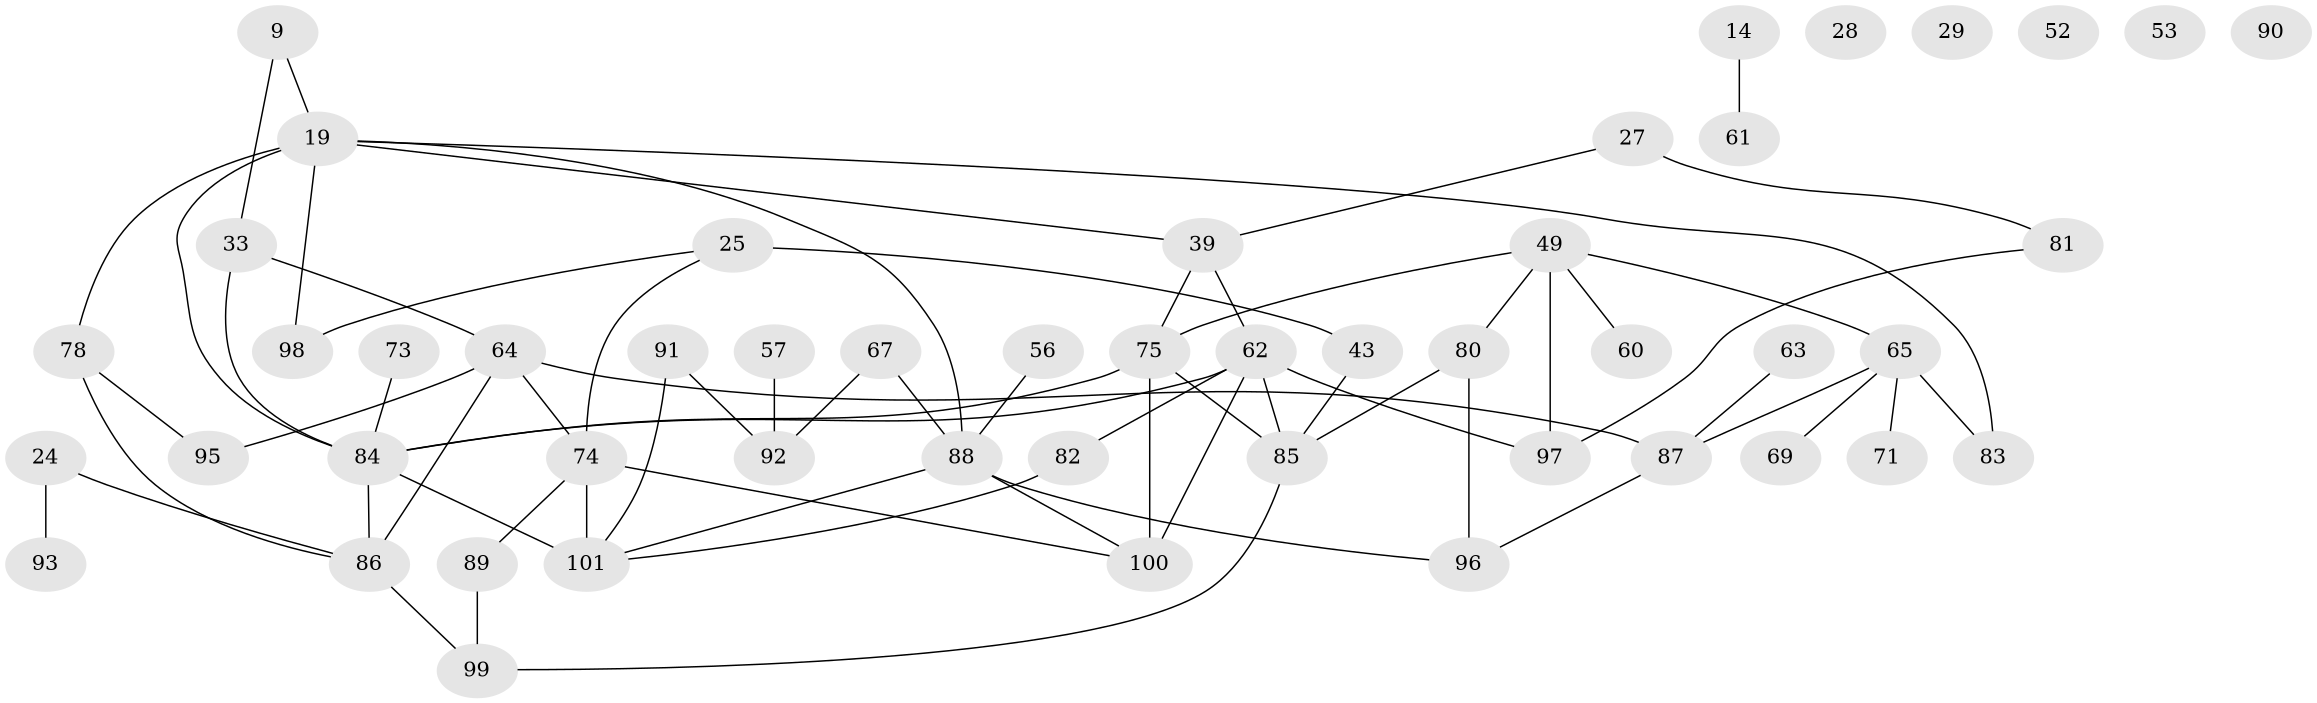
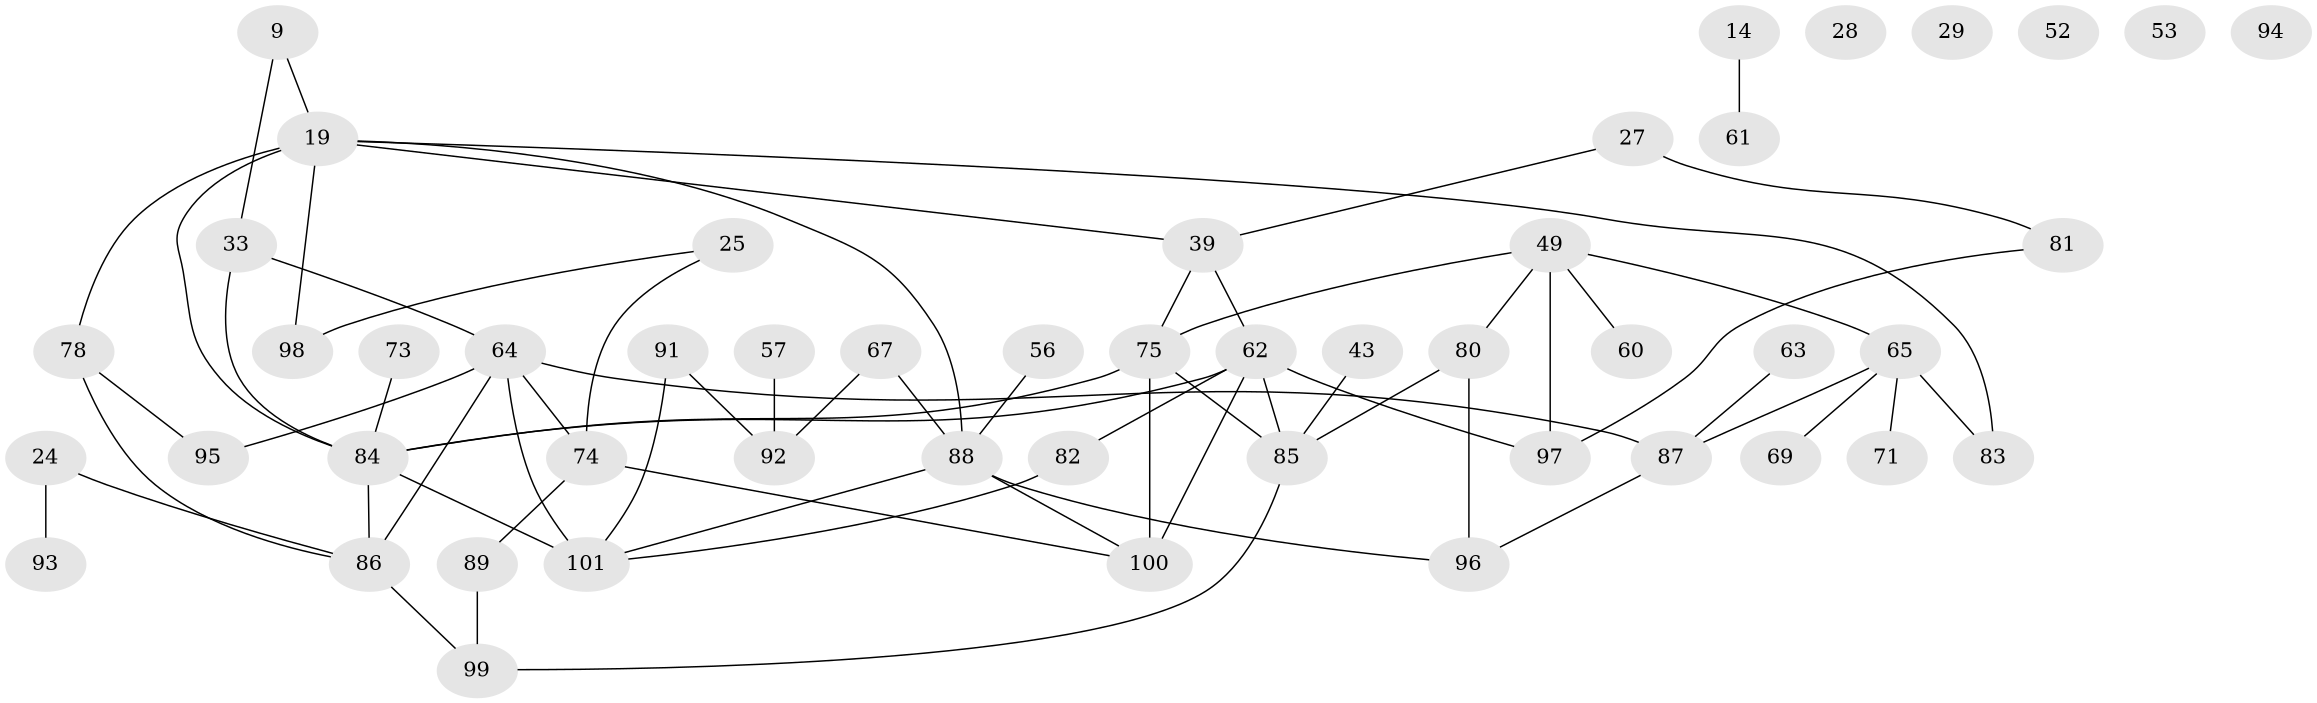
node "90": label "90" -> "94"
edge "25" -- "43": removed
edge "74" -- "101": now "64" -- "101"
